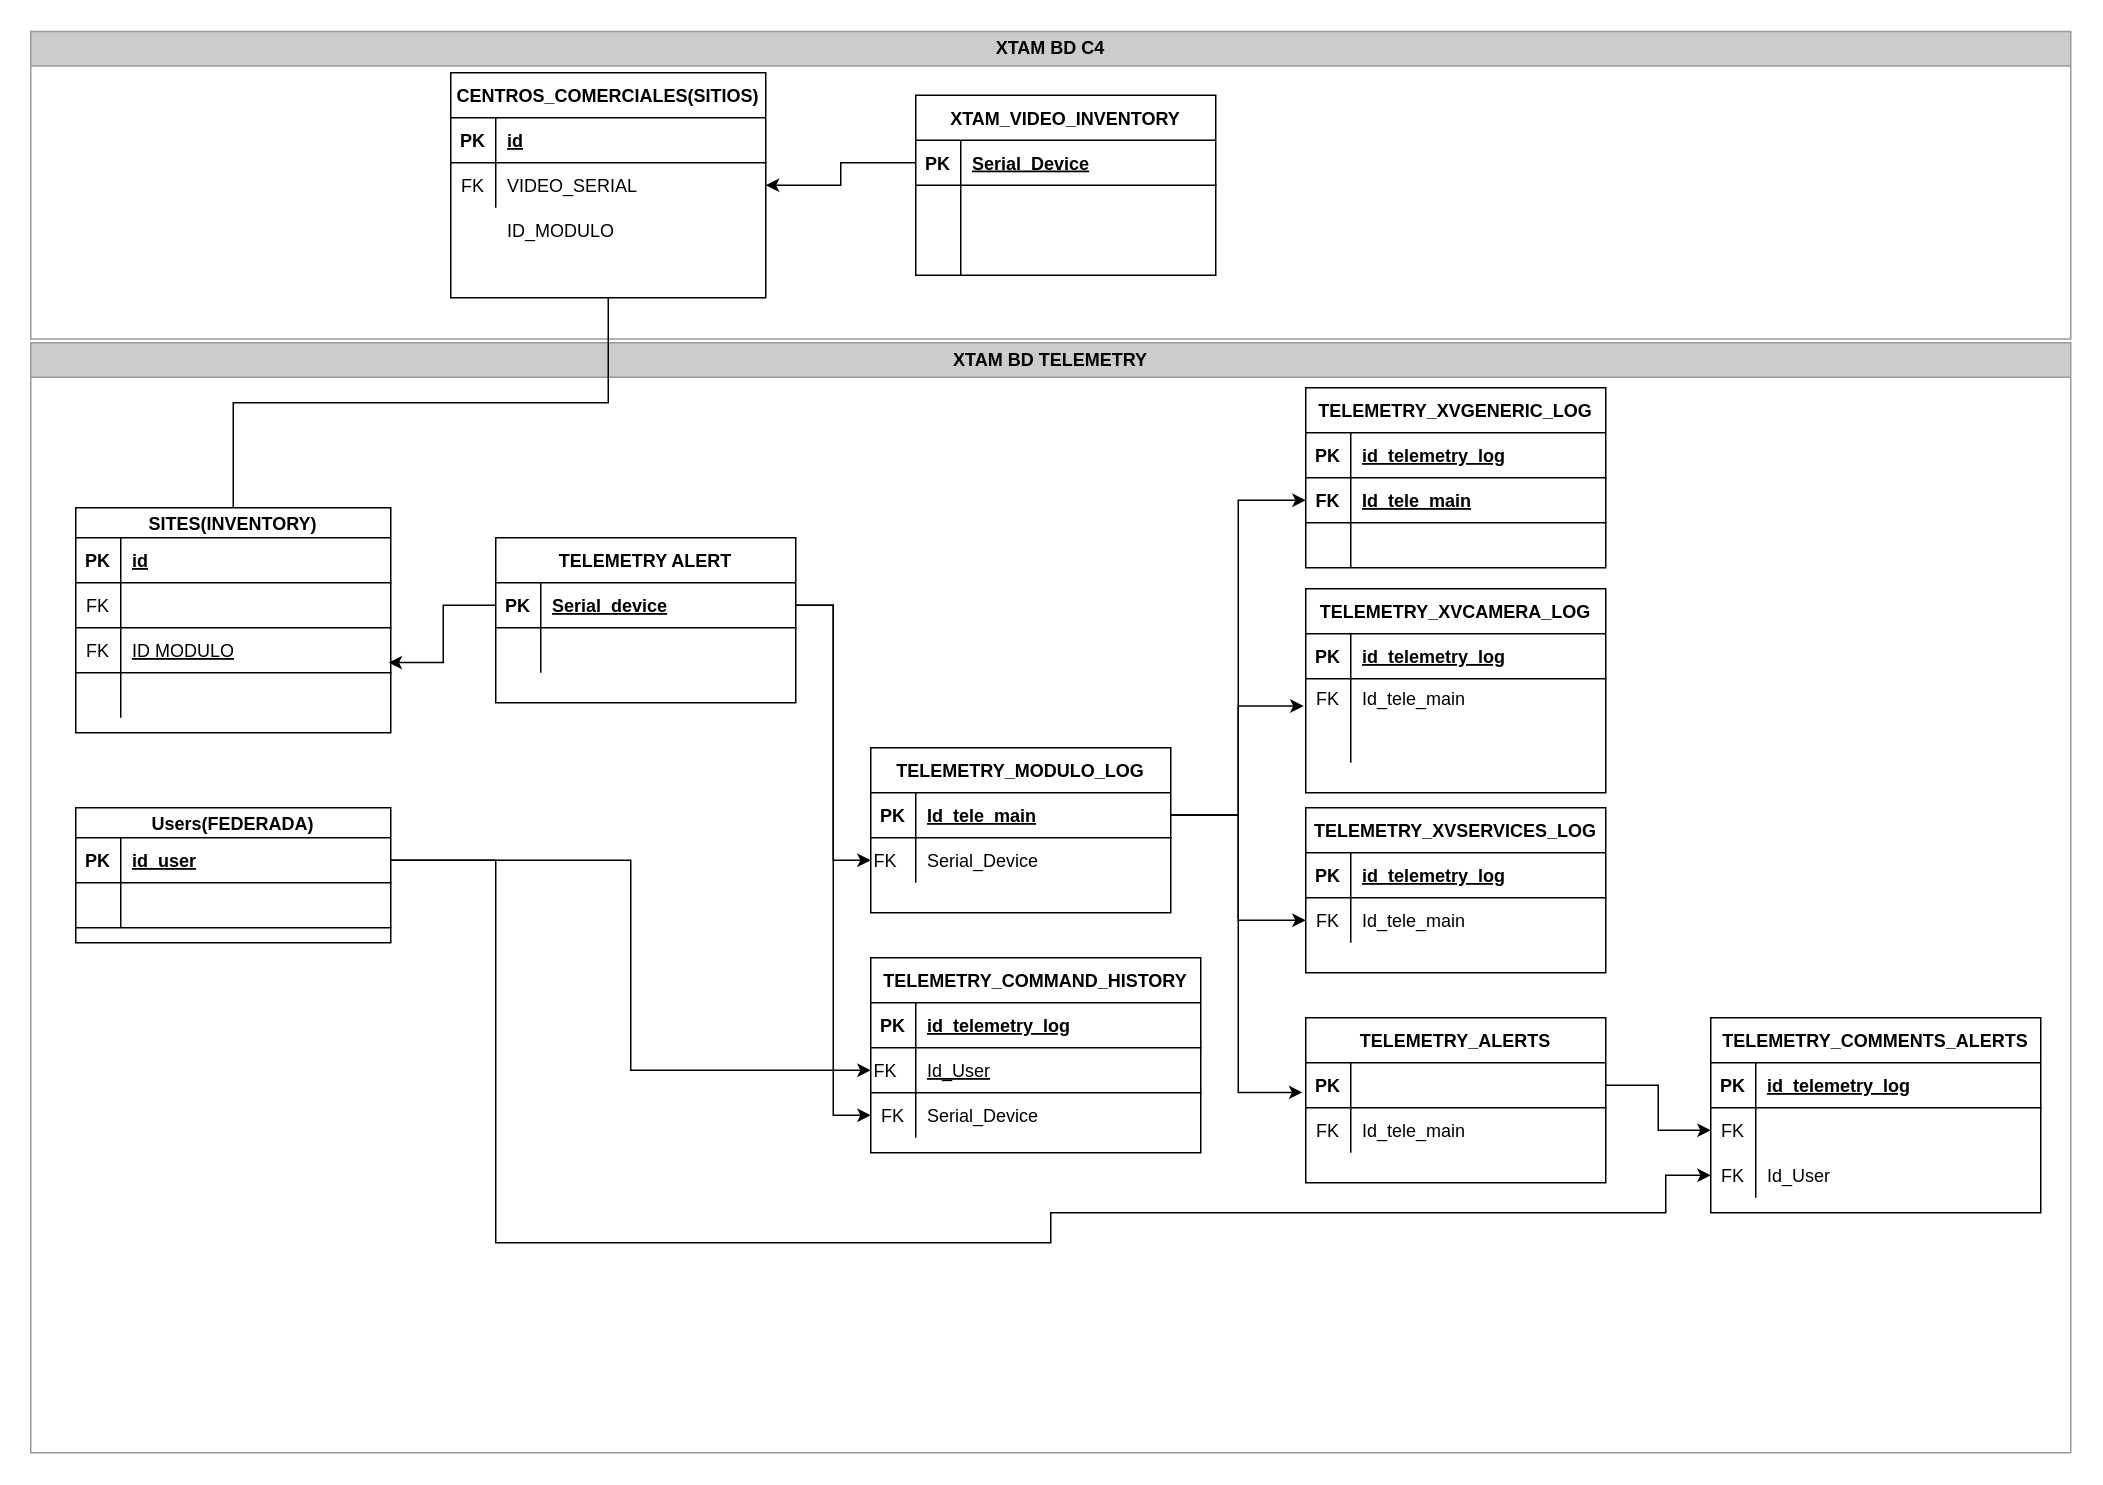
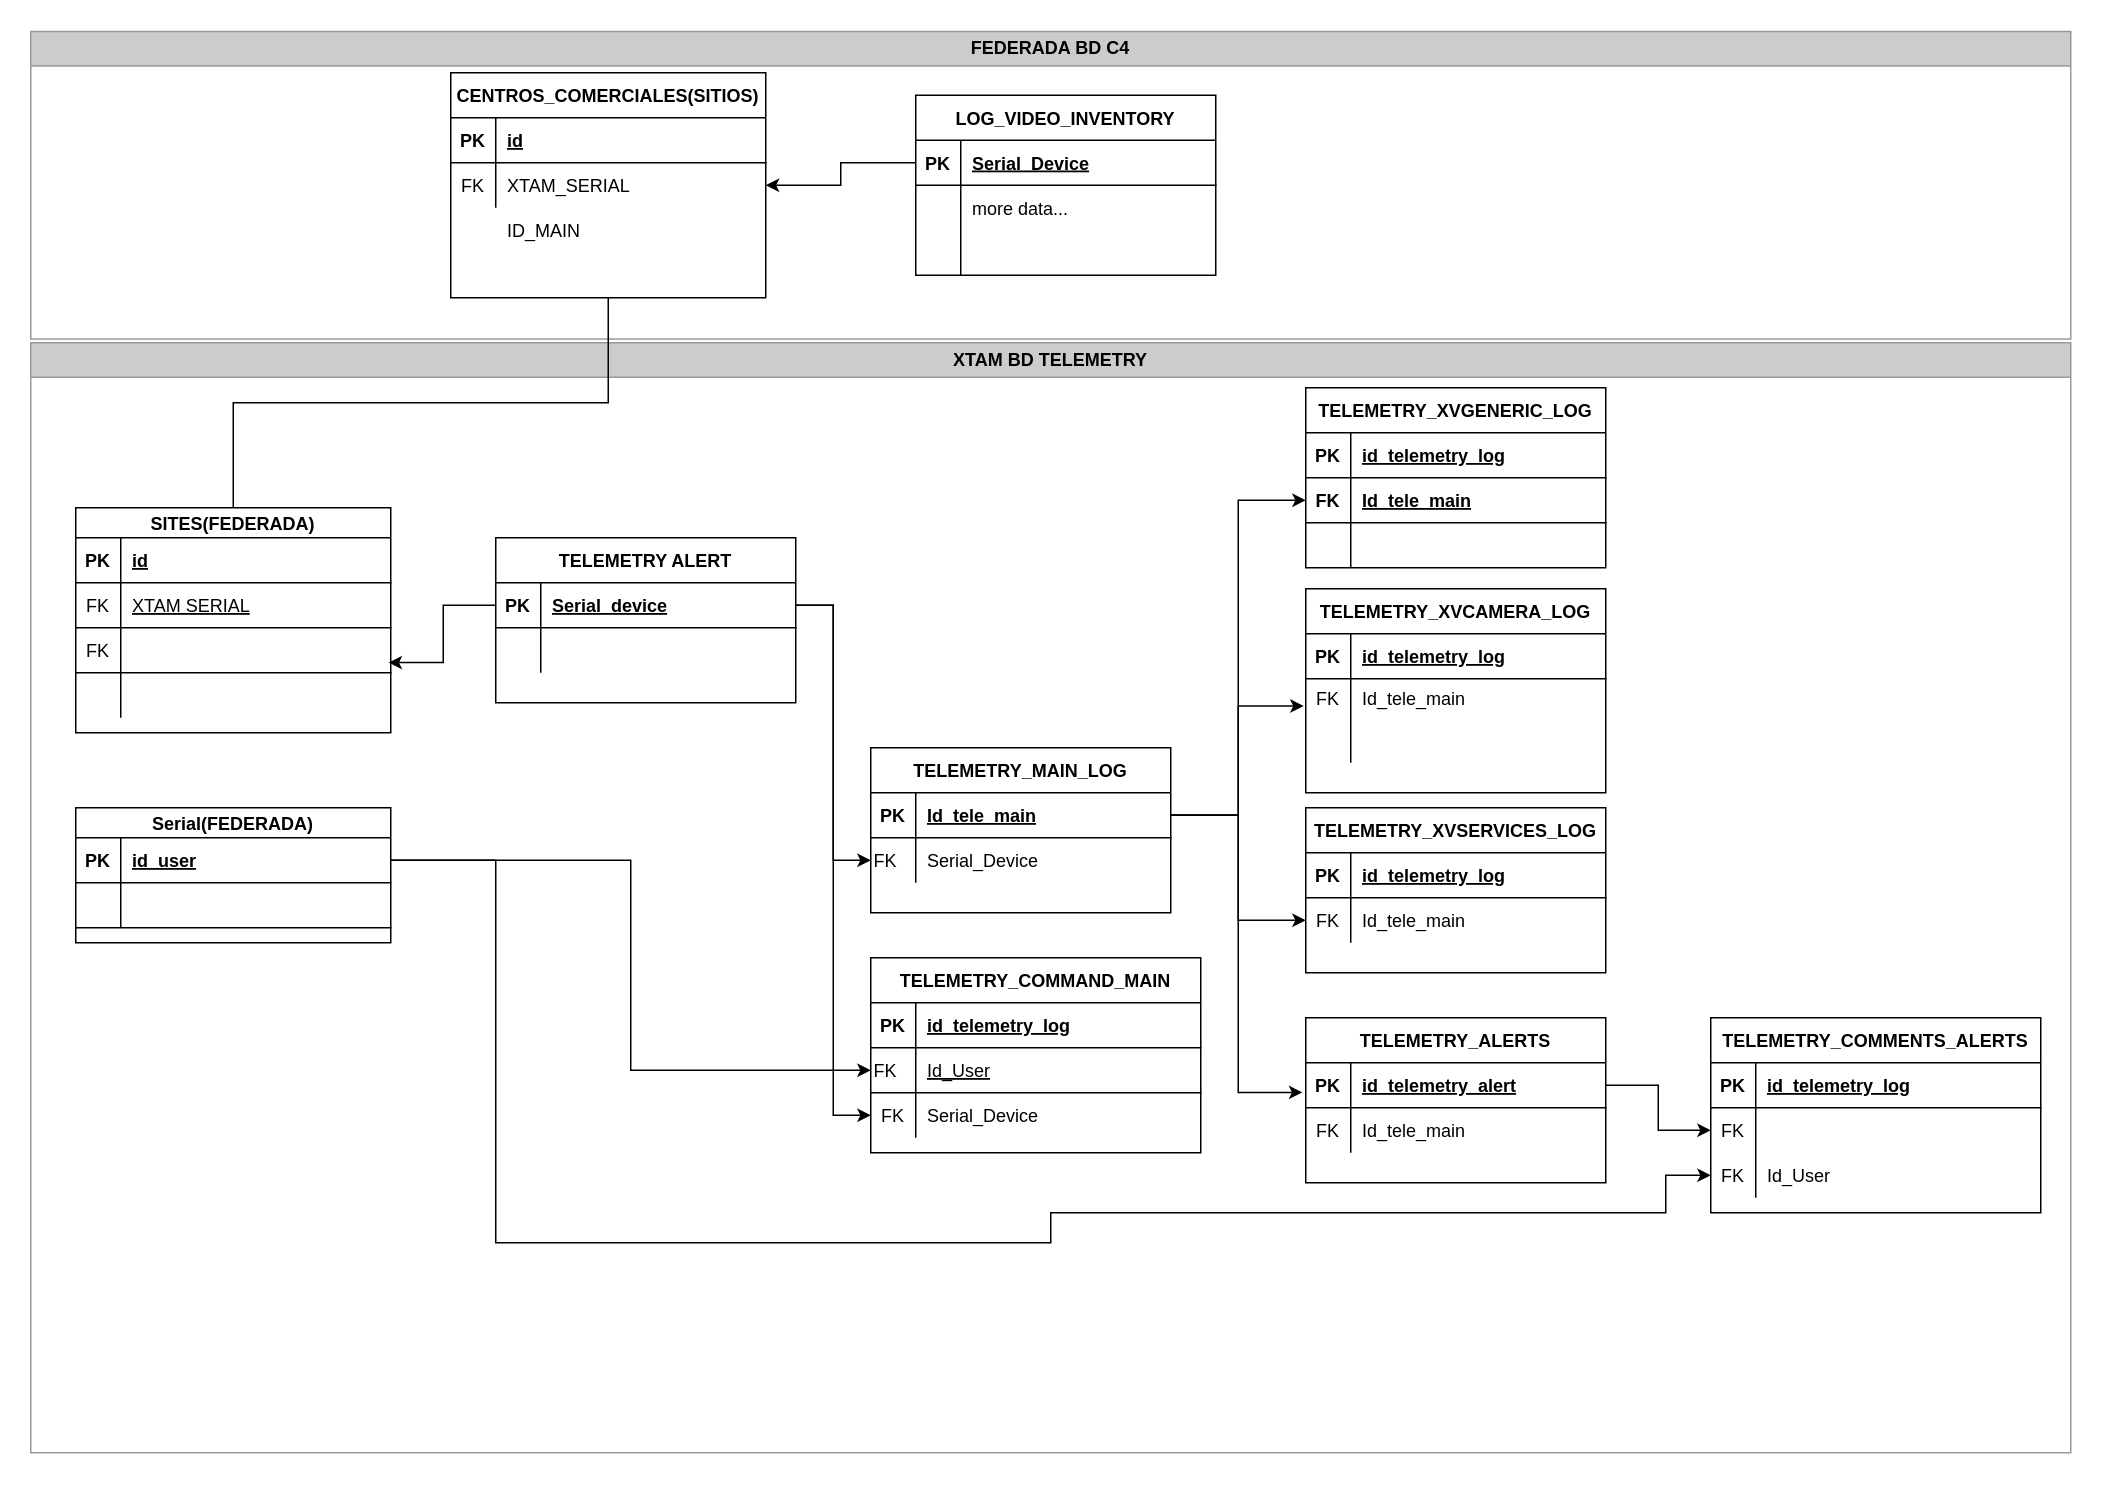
node "XTAM BD C4": label "XTAM BD C4" -> "FEDERADA BD C4"
node "XTAM_VIDEO_INVENTORY": label "XTAM_VIDEO_INVENTORY" -> "LOG_VIDEO_INVENTORY"
node "VIDEO_SERIAL": label "VIDEO_SERIAL" -> "XTAM_SERIAL"
node "more data...": added
node "ID_MODULO": label "ID_MODULO" -> "ID_MAIN"
node "SITES(INVENTORY)": label "SITES(INVENTORY)" -> "SITES(FEDERADA)"
node "XTAM SERIAL": added
node "ID MODULO": removed
node "TELEMETRY_MODULO_LOG": label "TELEMETRY_MODULO_LOG" -> "TELEMETRY_MAIN_LOG"
node "Users(FEDERADA)": label "Users(FEDERADA)" -> "Serial(FEDERADA)"
node "TELEMETRY_COMMAND_HISTORY": label "TELEMETRY_COMMAND_HISTORY" -> "TELEMETRY_COMMAND_MAIN"
node "id_telemetry_alert": added
